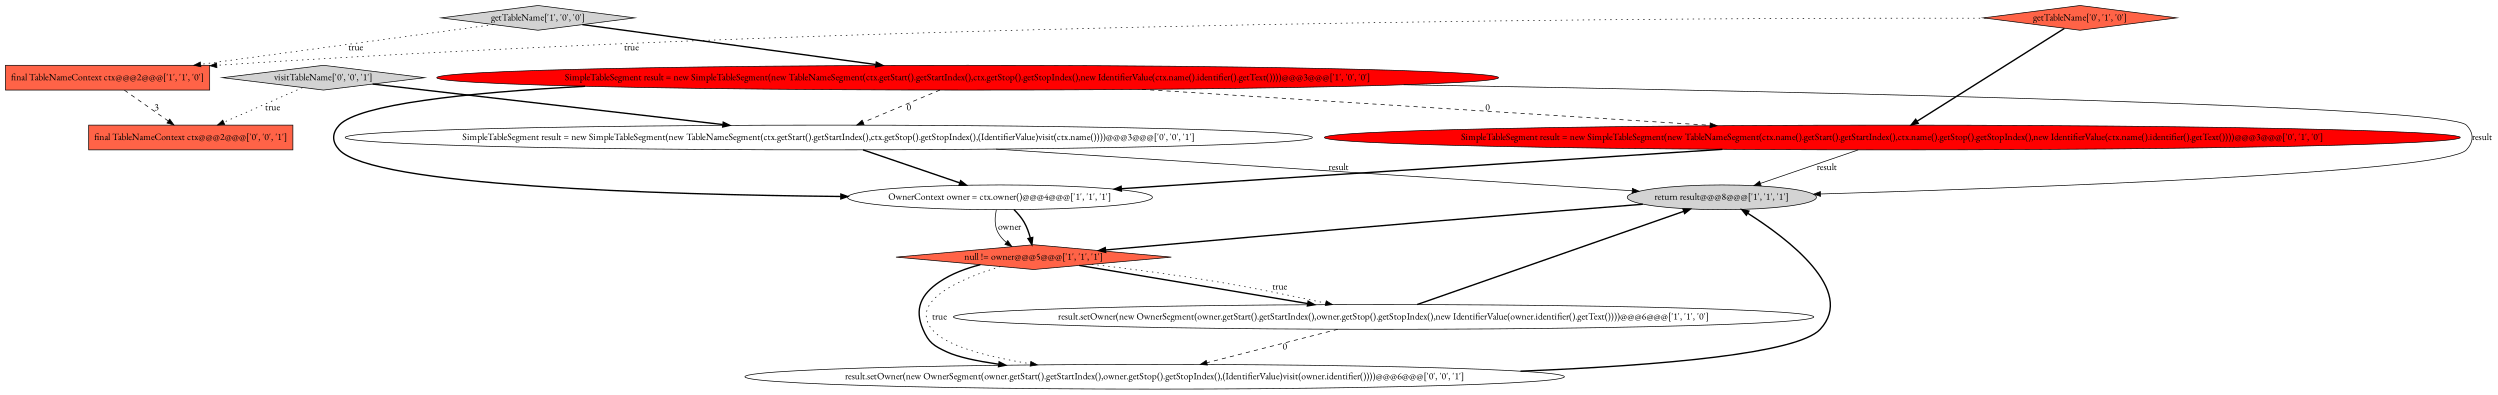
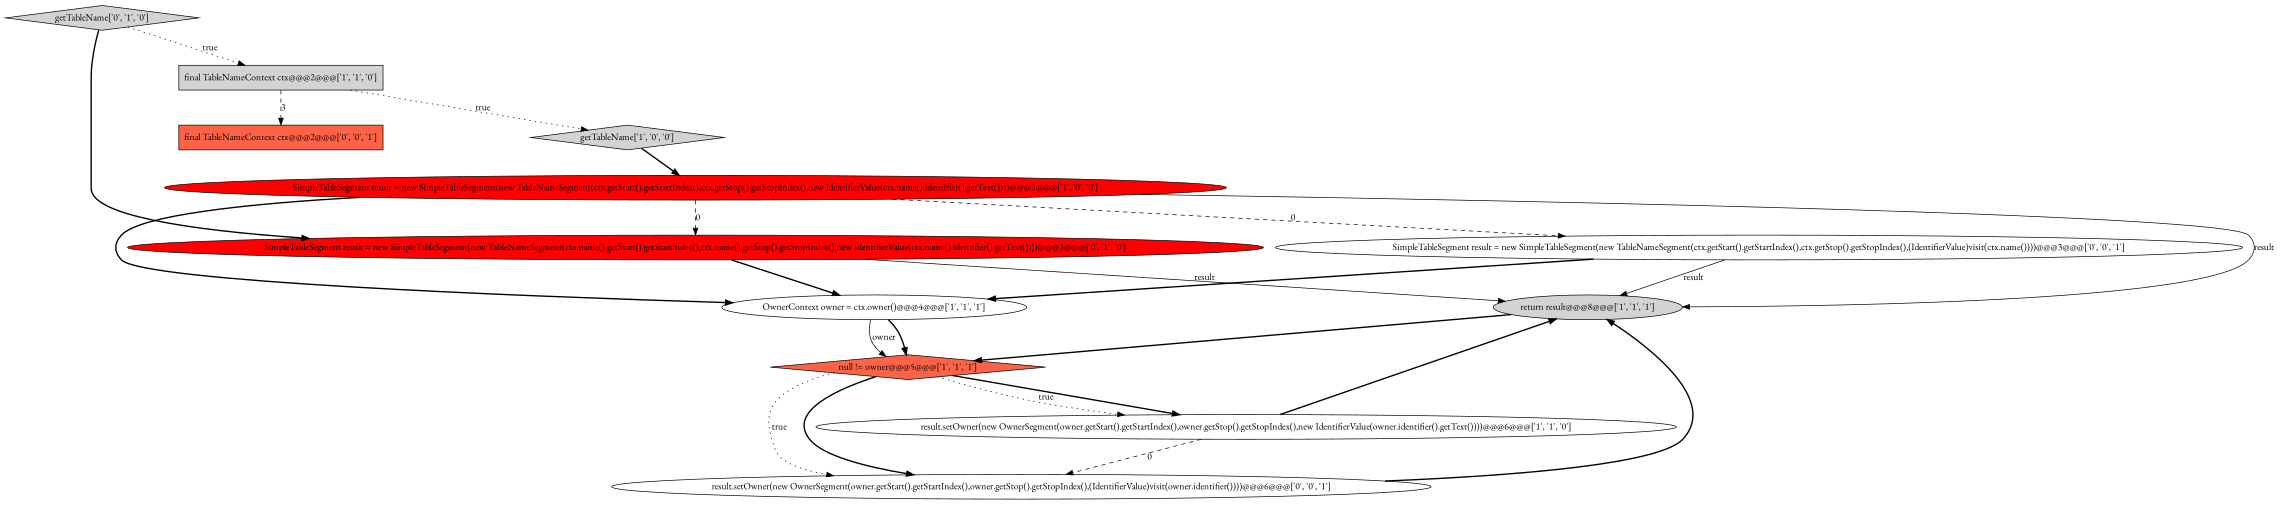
node "getTableName['0', '1', '0']": fillcolor tomato -> lightgray
edge "getTableName['1', '0', '0']" -> "final TableNameContext ctx@@@2@@@['1', '1', '0']": reversed
node "final TableNameContext ctx@@@2@@@['1', '1', '0']": fillcolor tomato -> lightgray
node "visitTableName['0', '0', '1']": removed
